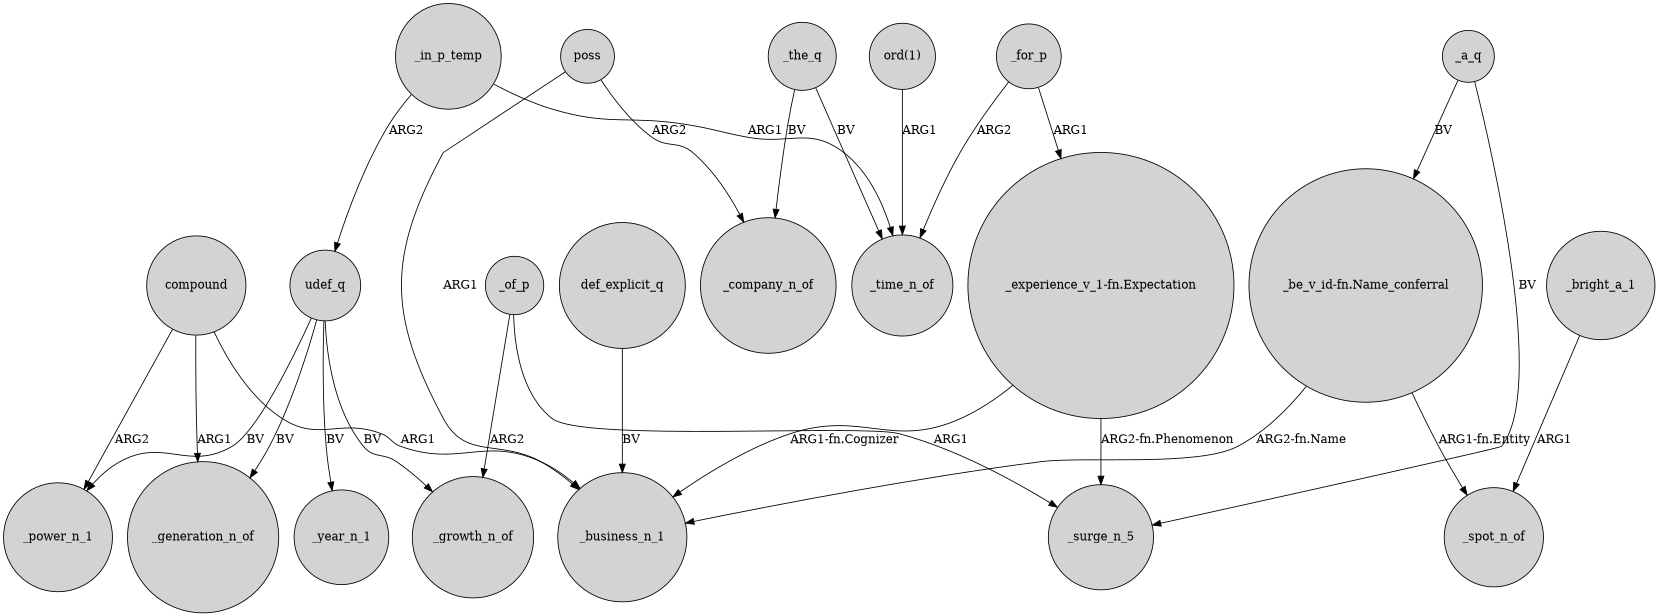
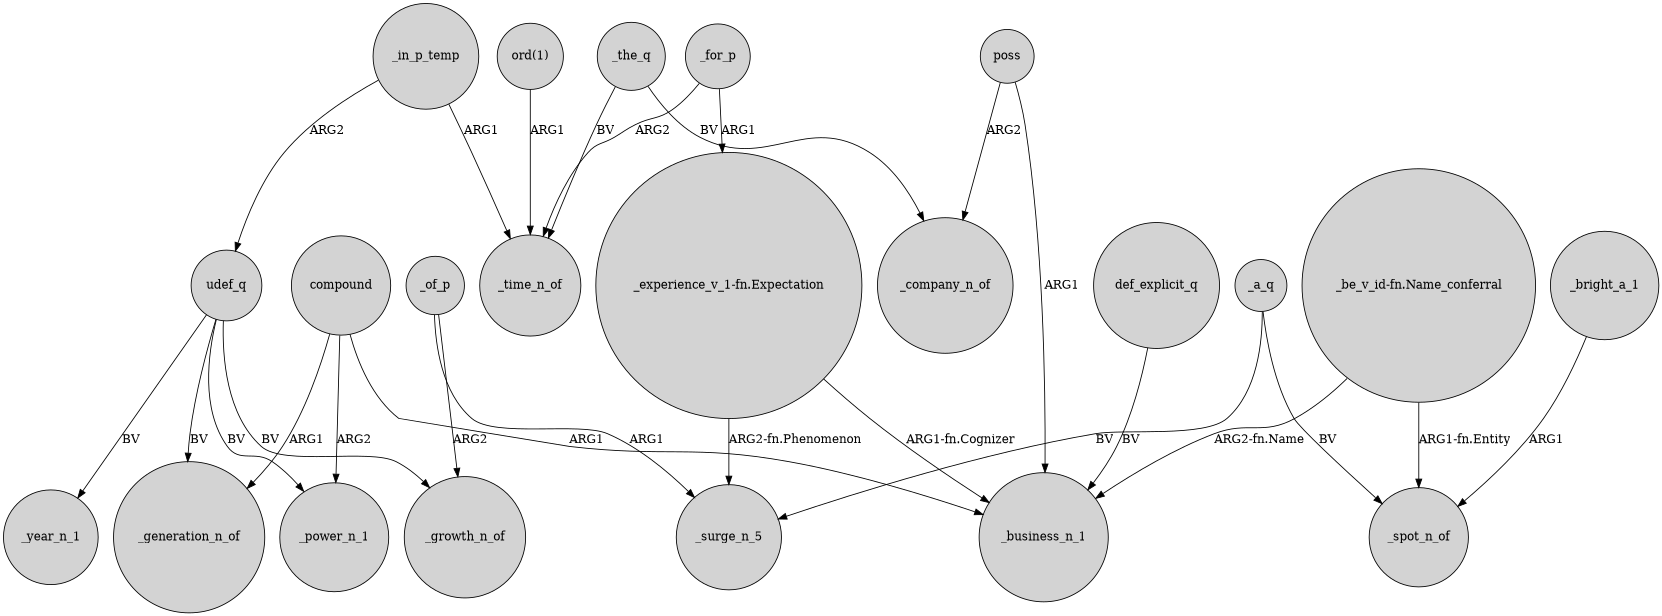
edge "_a_q" -> "_be_v_id-fn.Name_conferral": now "_a_q" -> "_spot_n_of"
